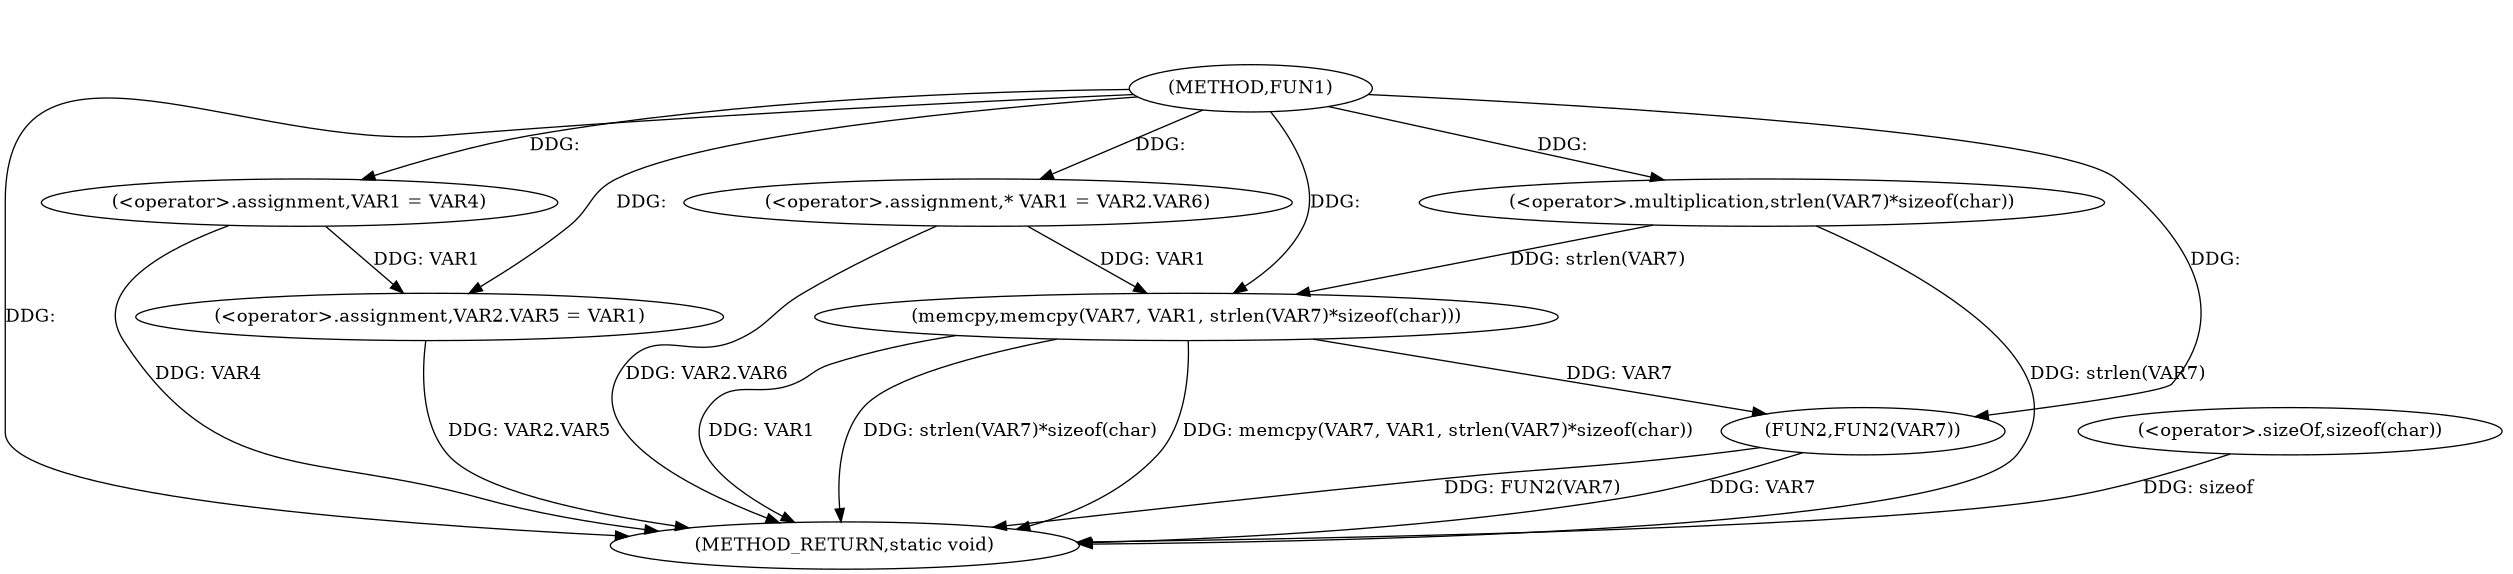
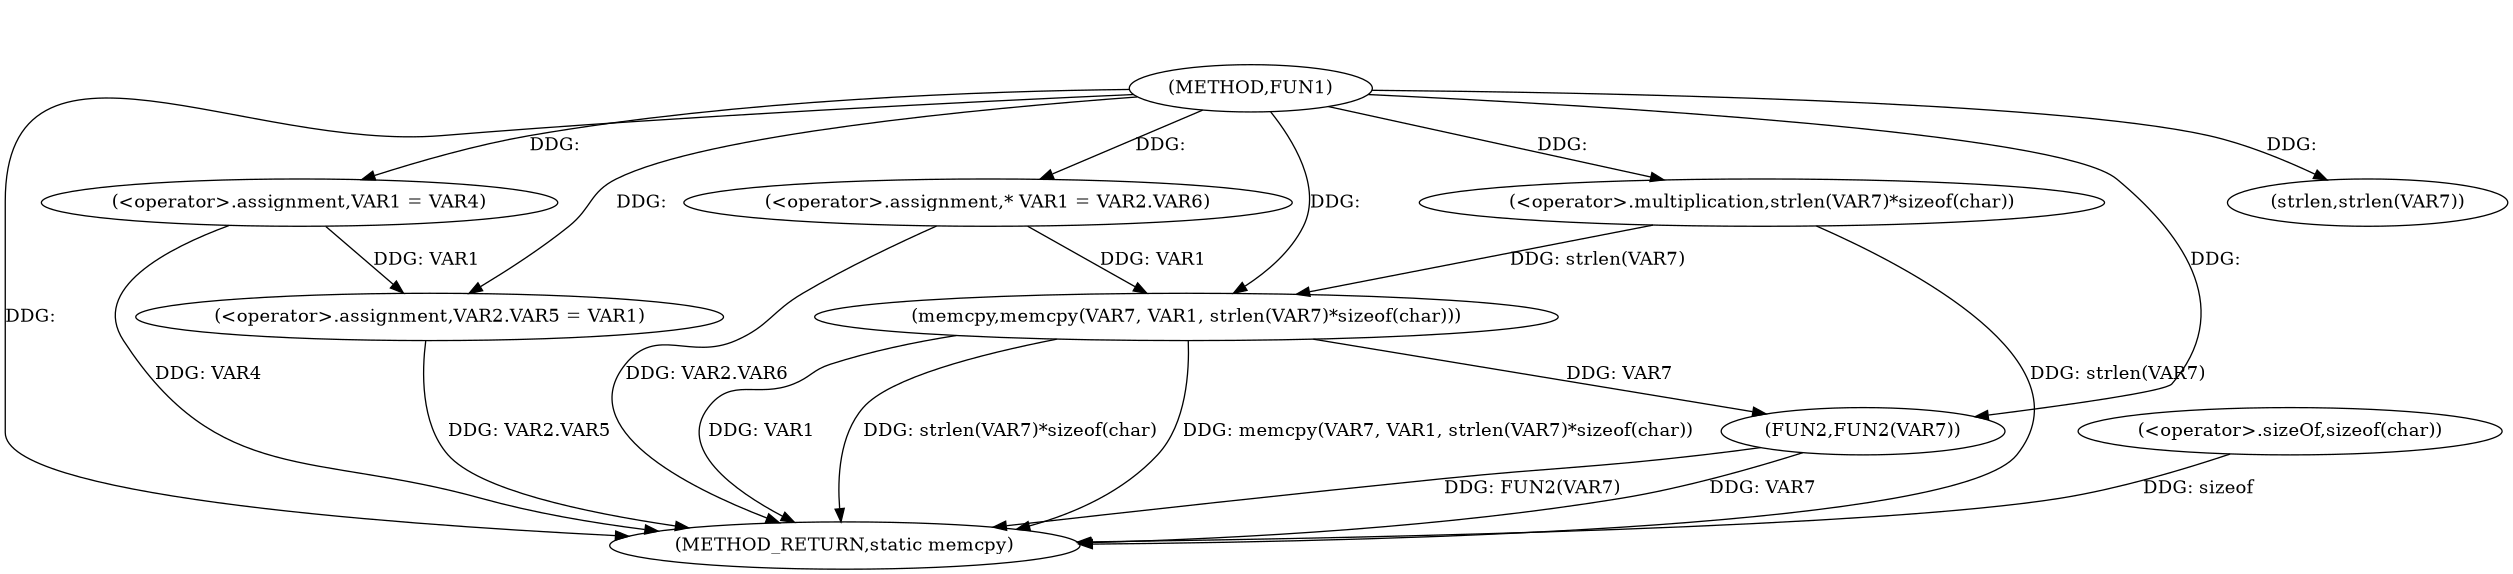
node "(strlen,strlen(VAR7))": added
node "(METHOD_RETURN,static void)": label "(METHOD_RETURN,static void)" -> "(METHOD_RETURN,static memcpy)"
